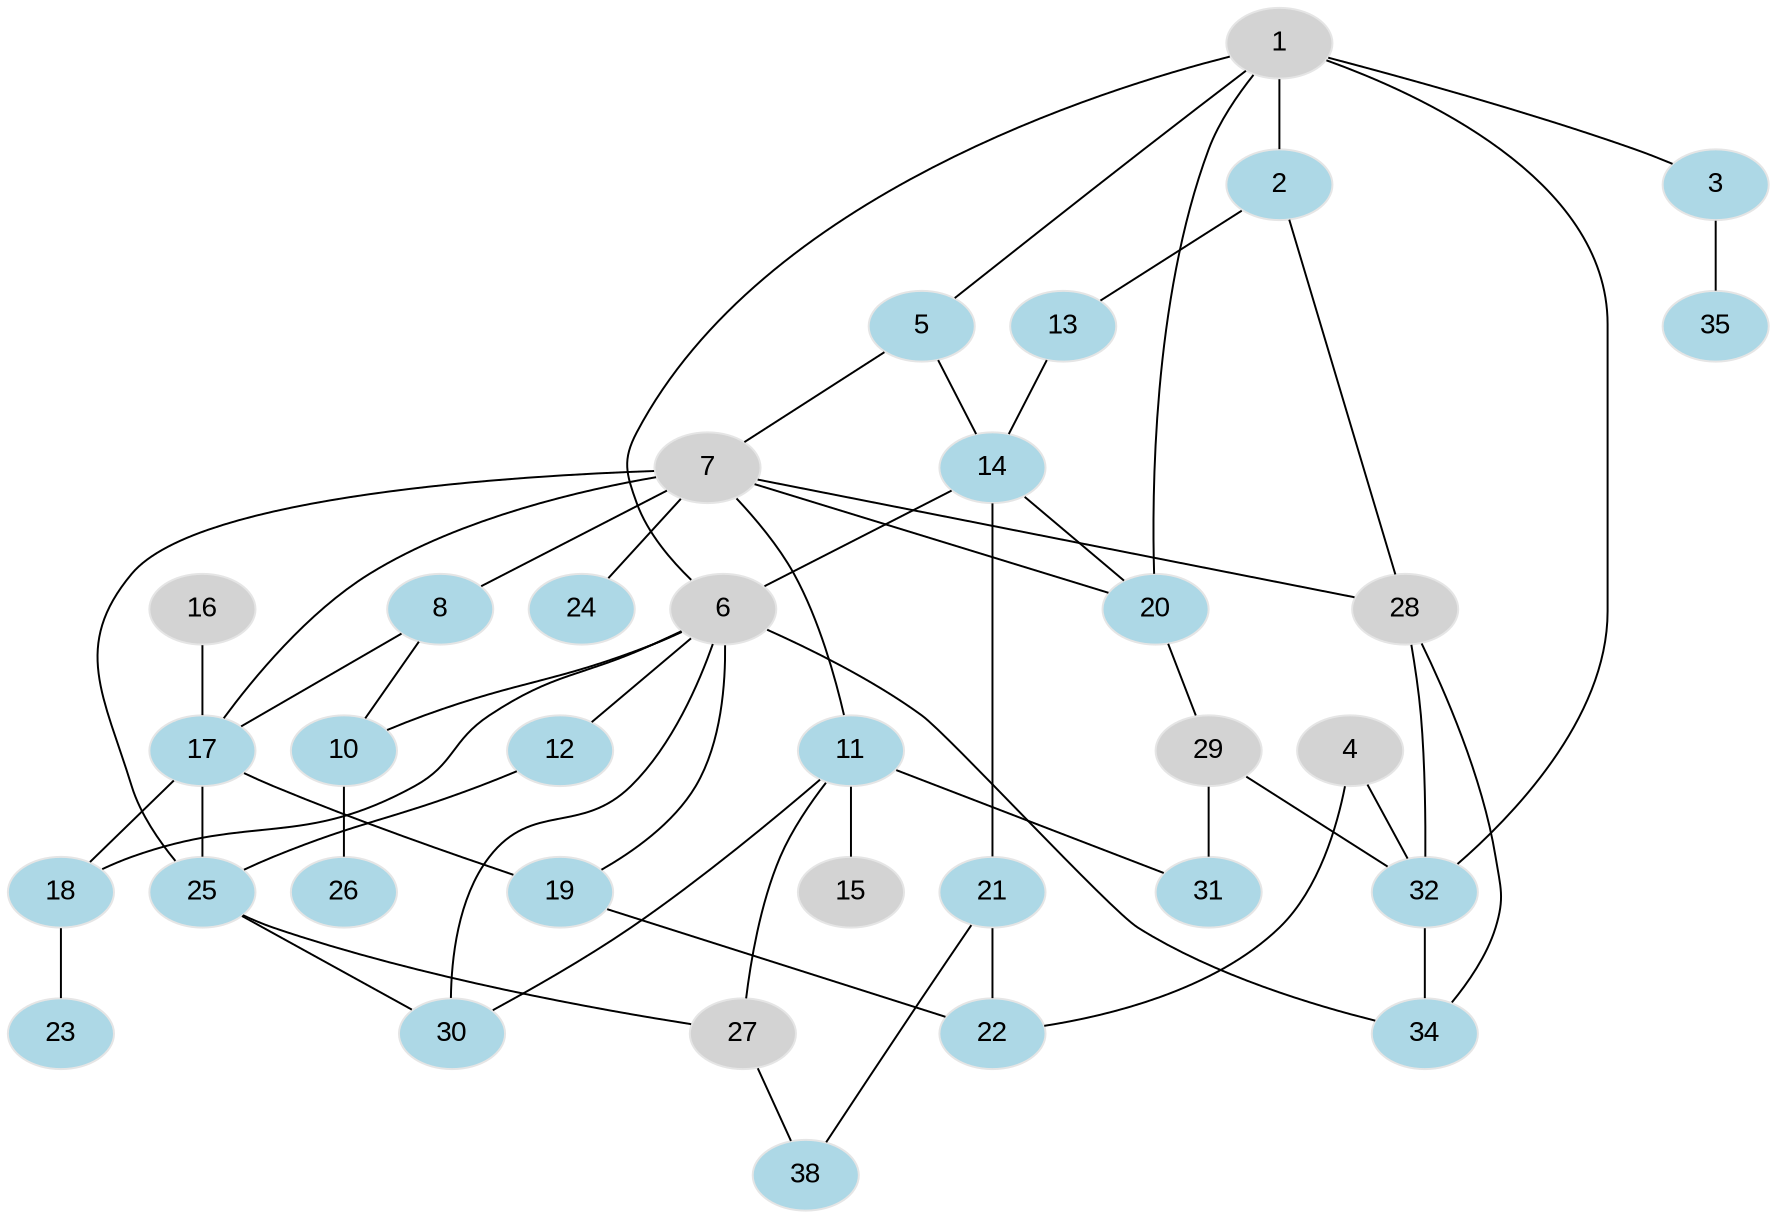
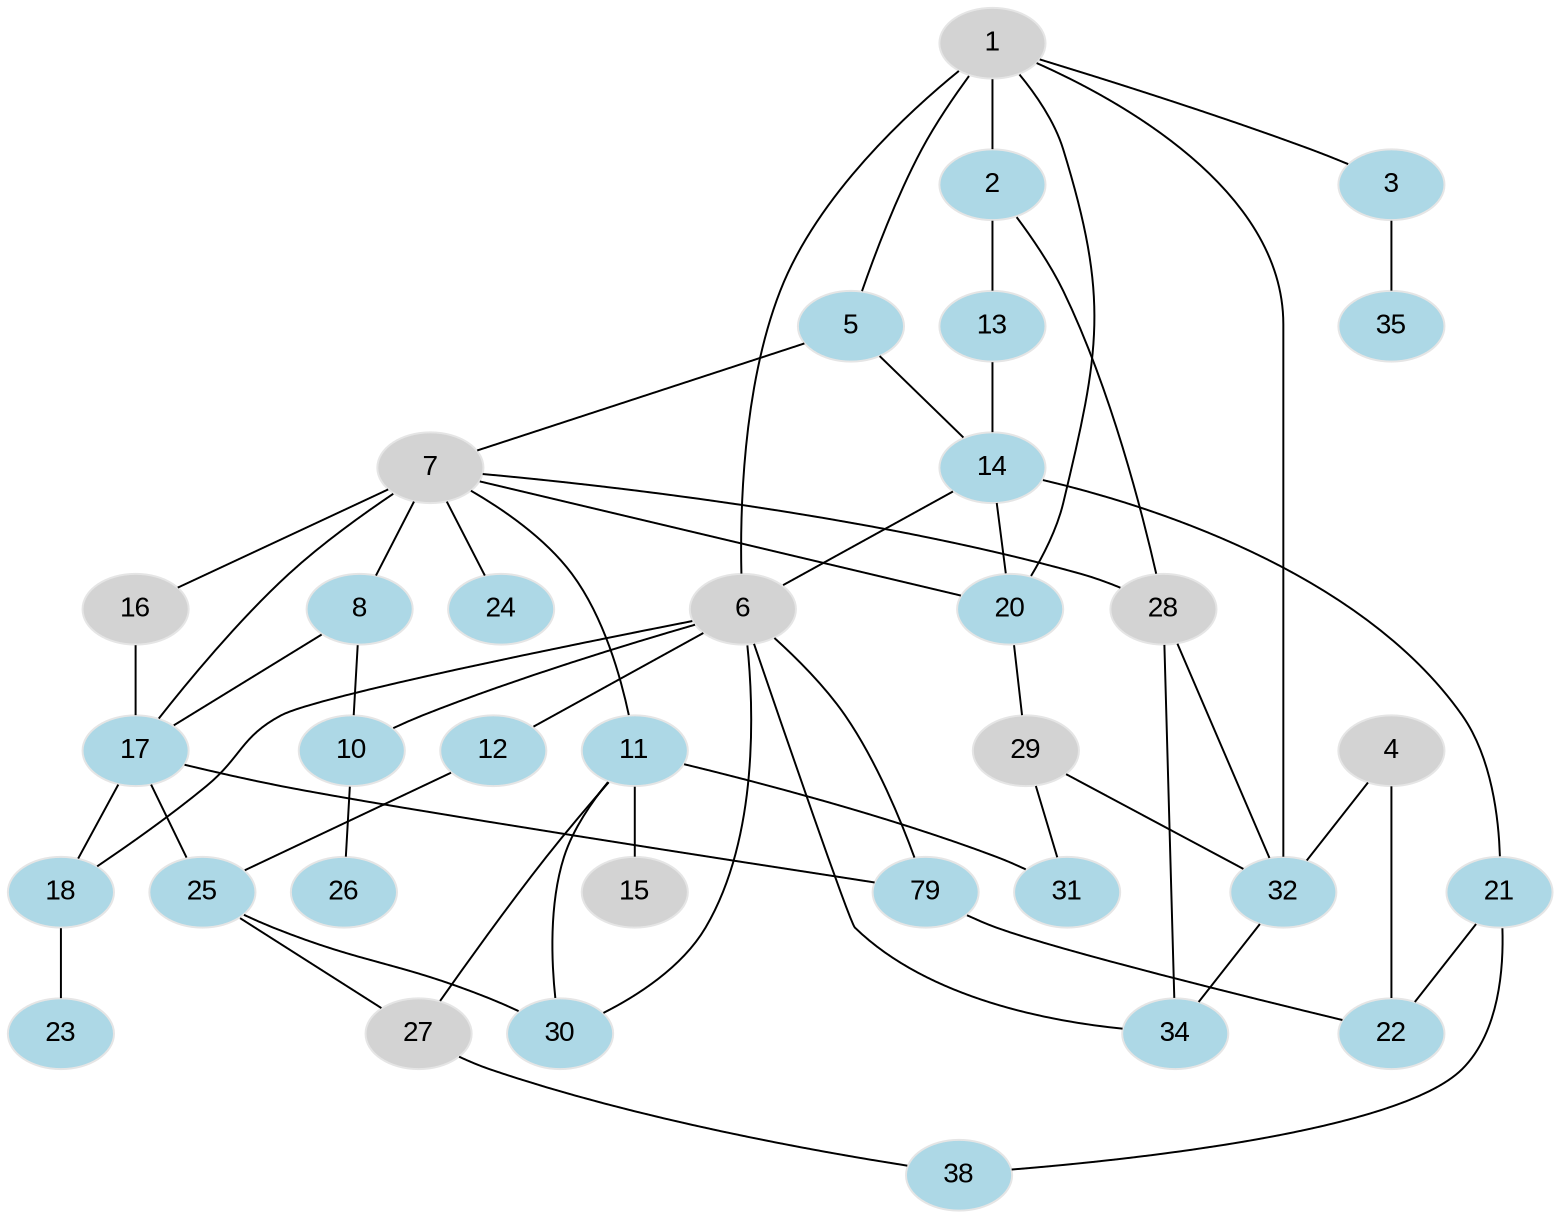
edge "7" -- "25": now "7" -- "16"
node "19": label "19" -> "79"
